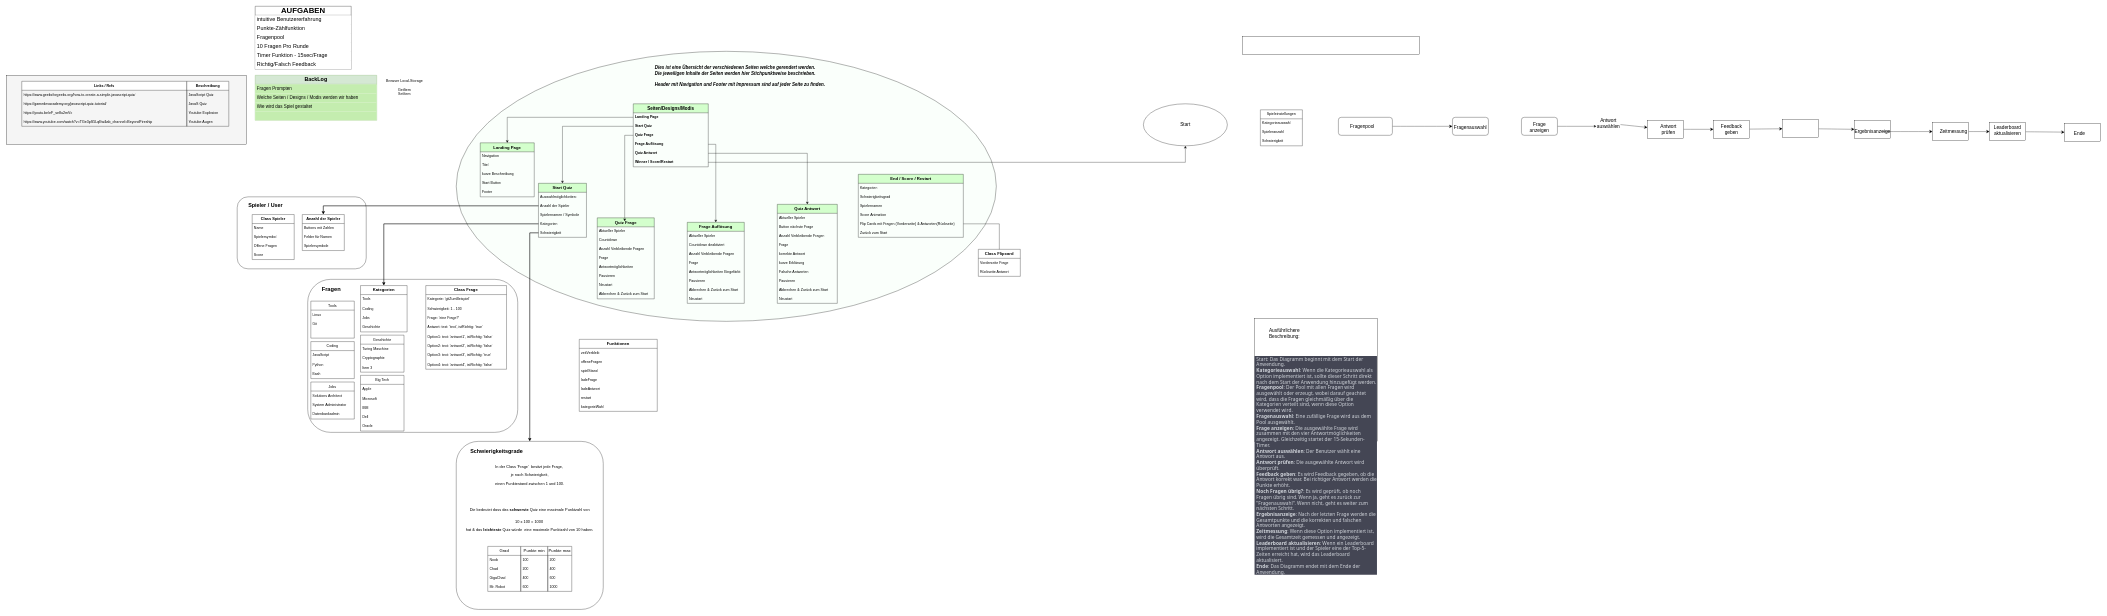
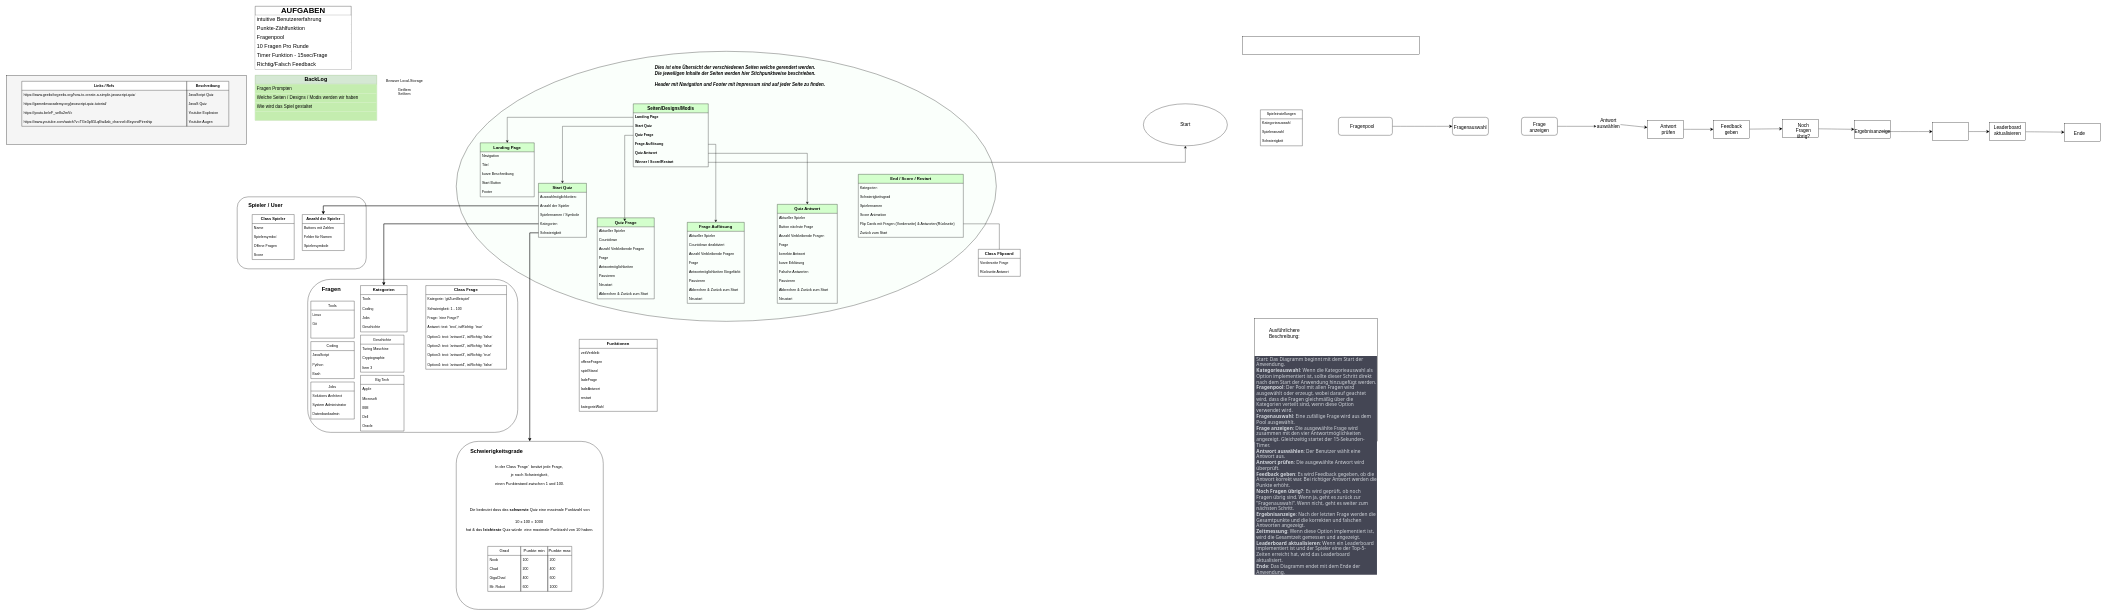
node "Noch Fragen übrig?": added
node "Zeitmessung": removed
